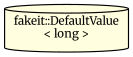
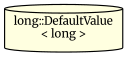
node "fakeit::DefaultValue < long >": label "fakeit::DefaultValue < long >" -> "long::DefaultValue < long >"
